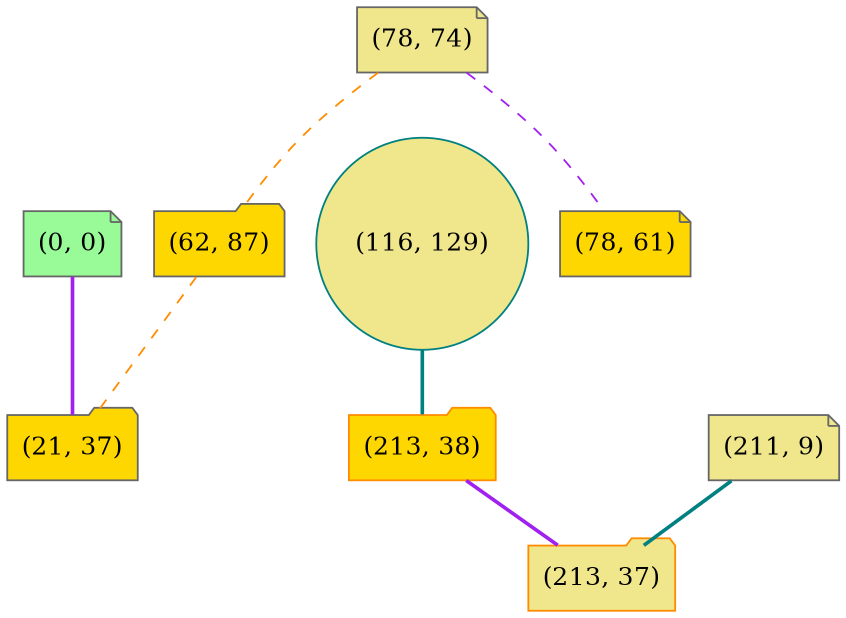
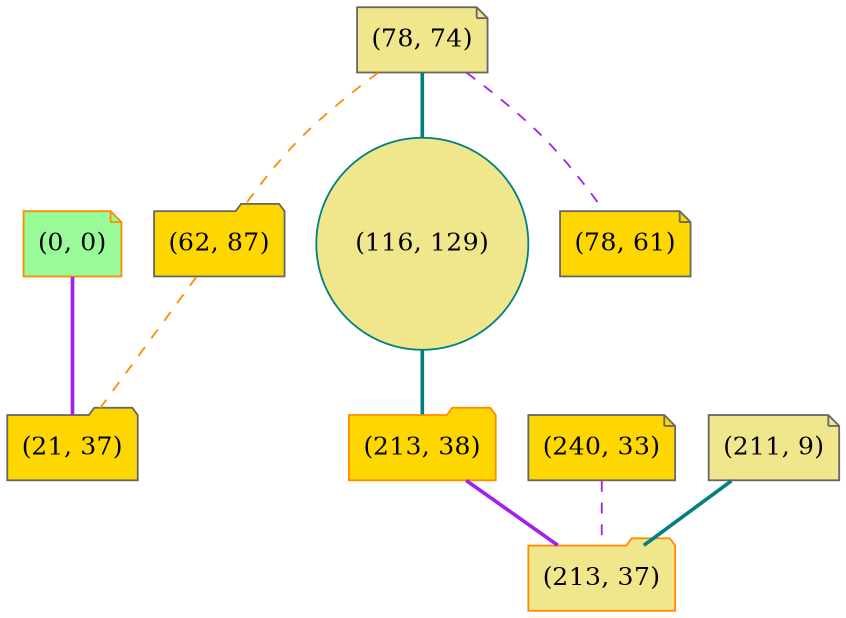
edge "(78, 74)" -- "(116, 129)": added
node "(0, 0)": color gray40 -> darkorange
node "(240, 33)": added
